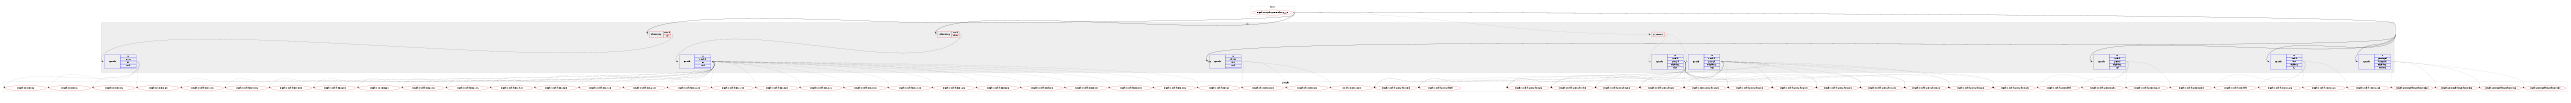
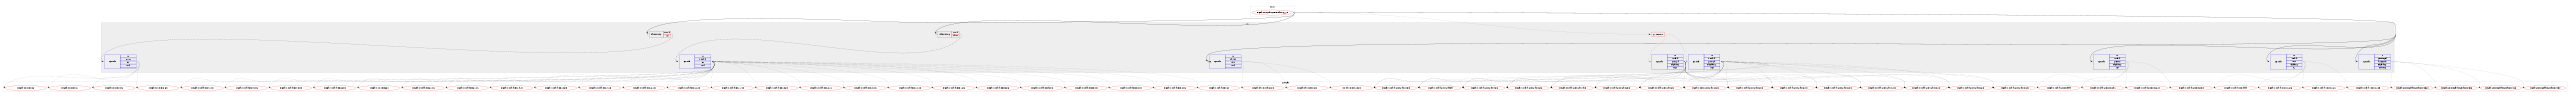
node "portage://dev-libs/gmp-6.1.2-r1": label "portage://dev-libs/gmp-6.1.2-r1" -> "portage://dev-libs/none-6.1.2-r1"
node "portage://sys-devel/automake-1.9.6-r5": added
